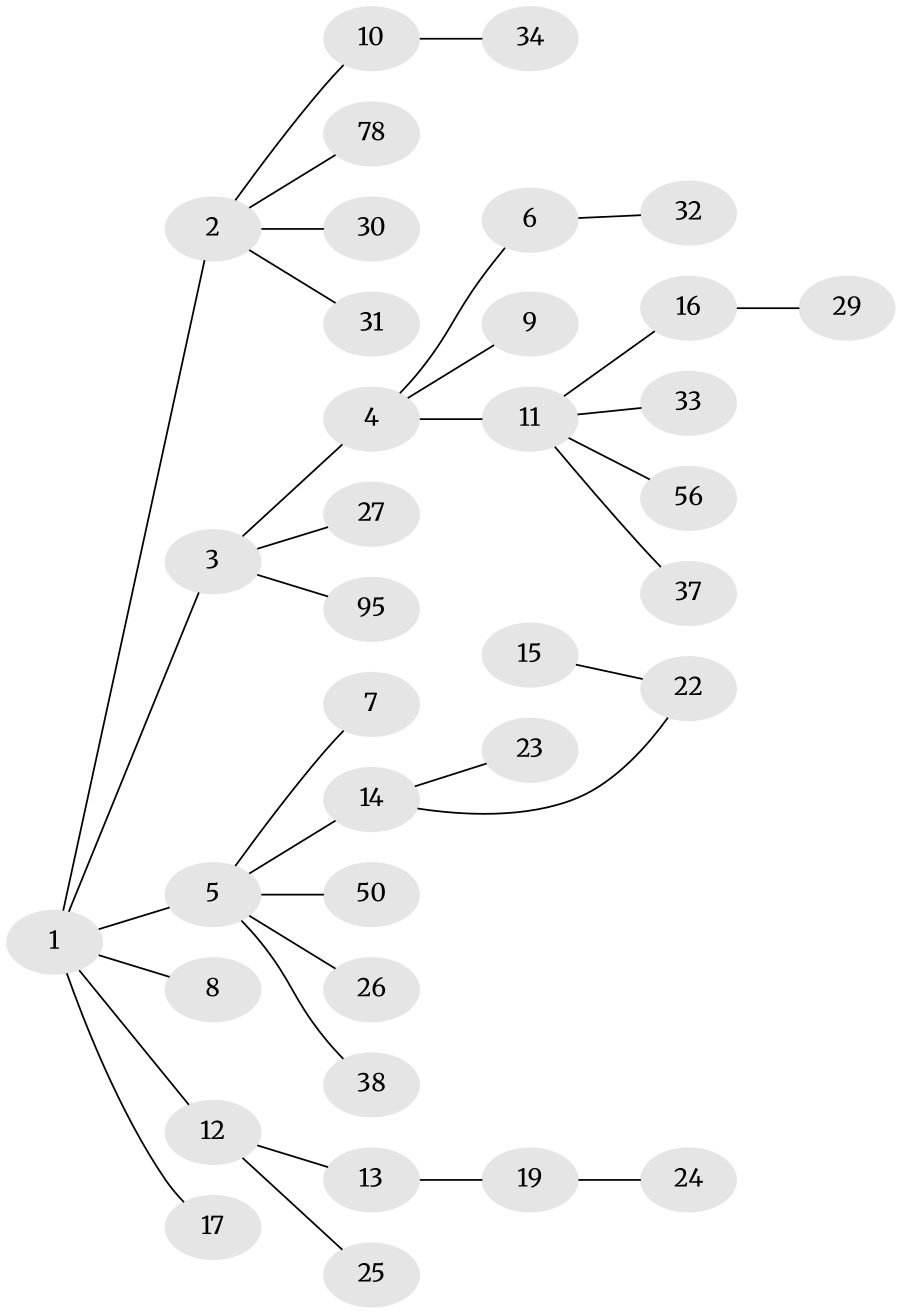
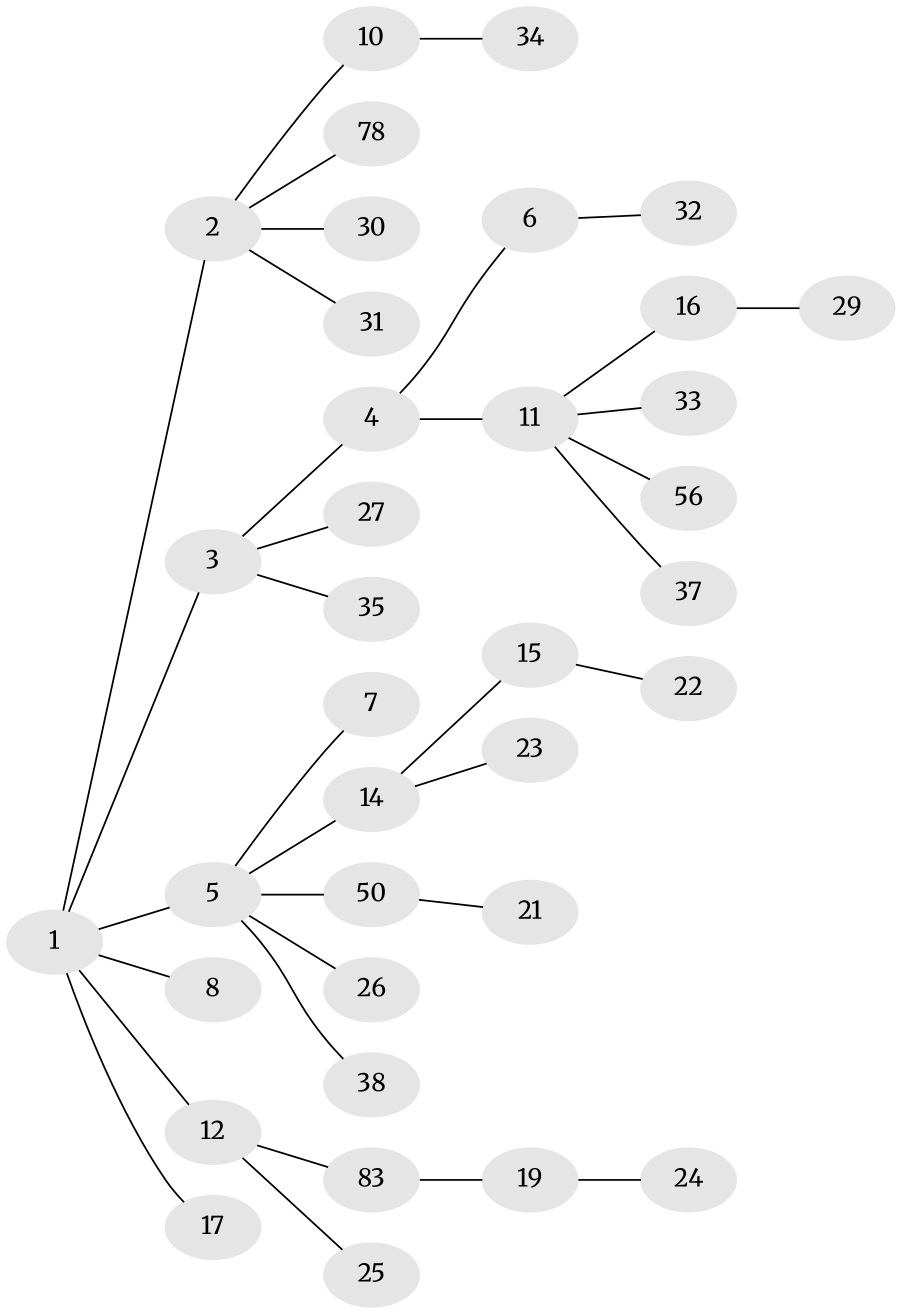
node "9": removed
node "95": label "95" -> "35"
edge "22" -- "14": now "15" -- "14"
node "21": added
node "13": label "13" -> "83"
